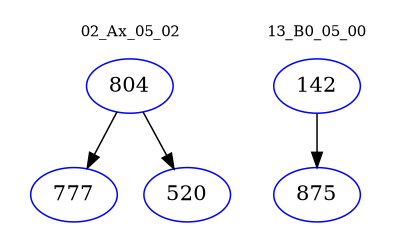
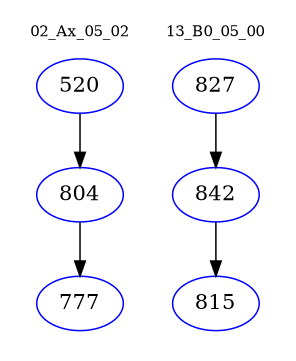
node "827": added
node "142": label "142" -> "842"
edge "804" -> "520": reversed
node "875": label "875" -> "815"
